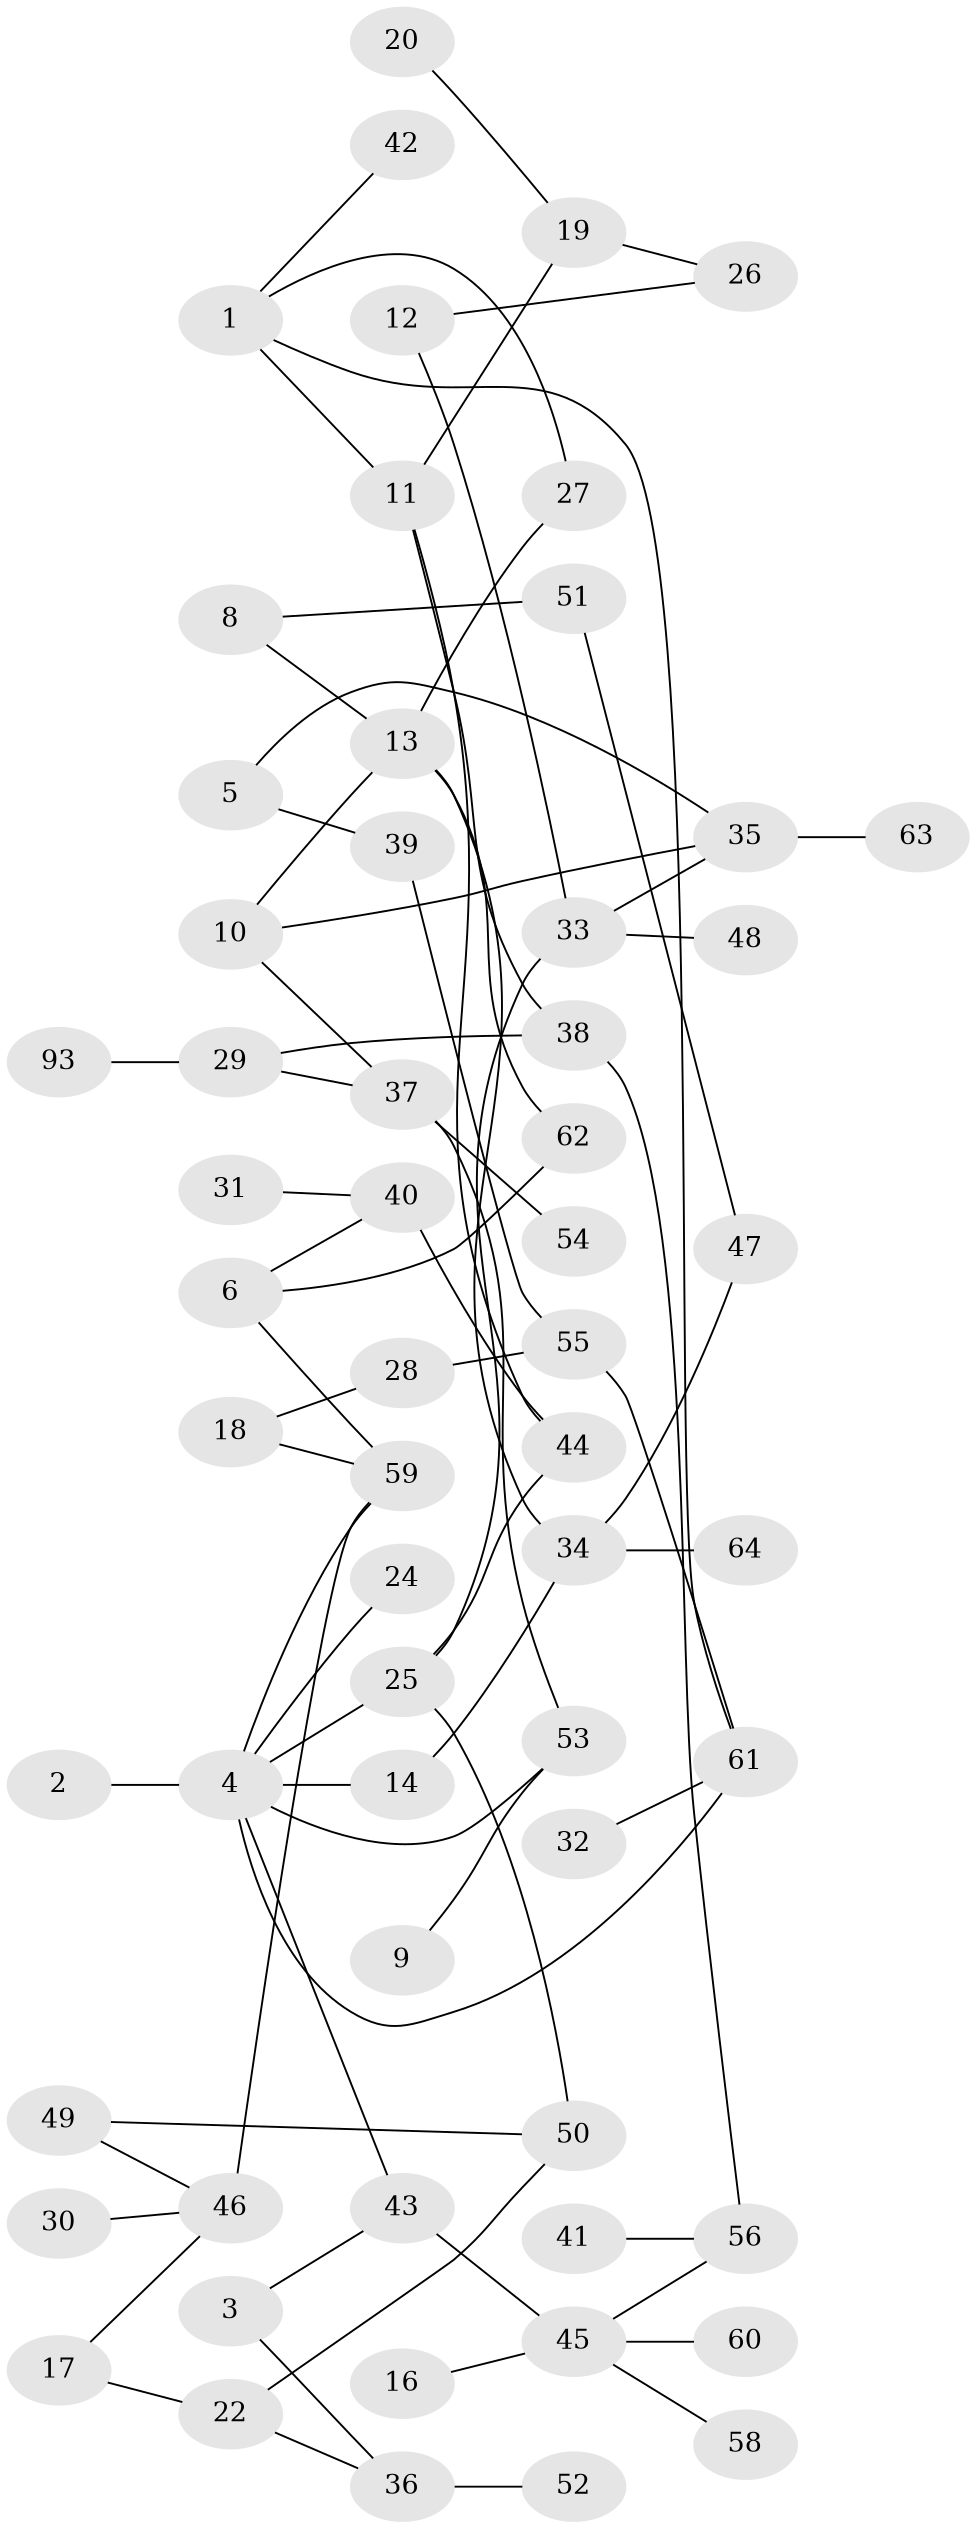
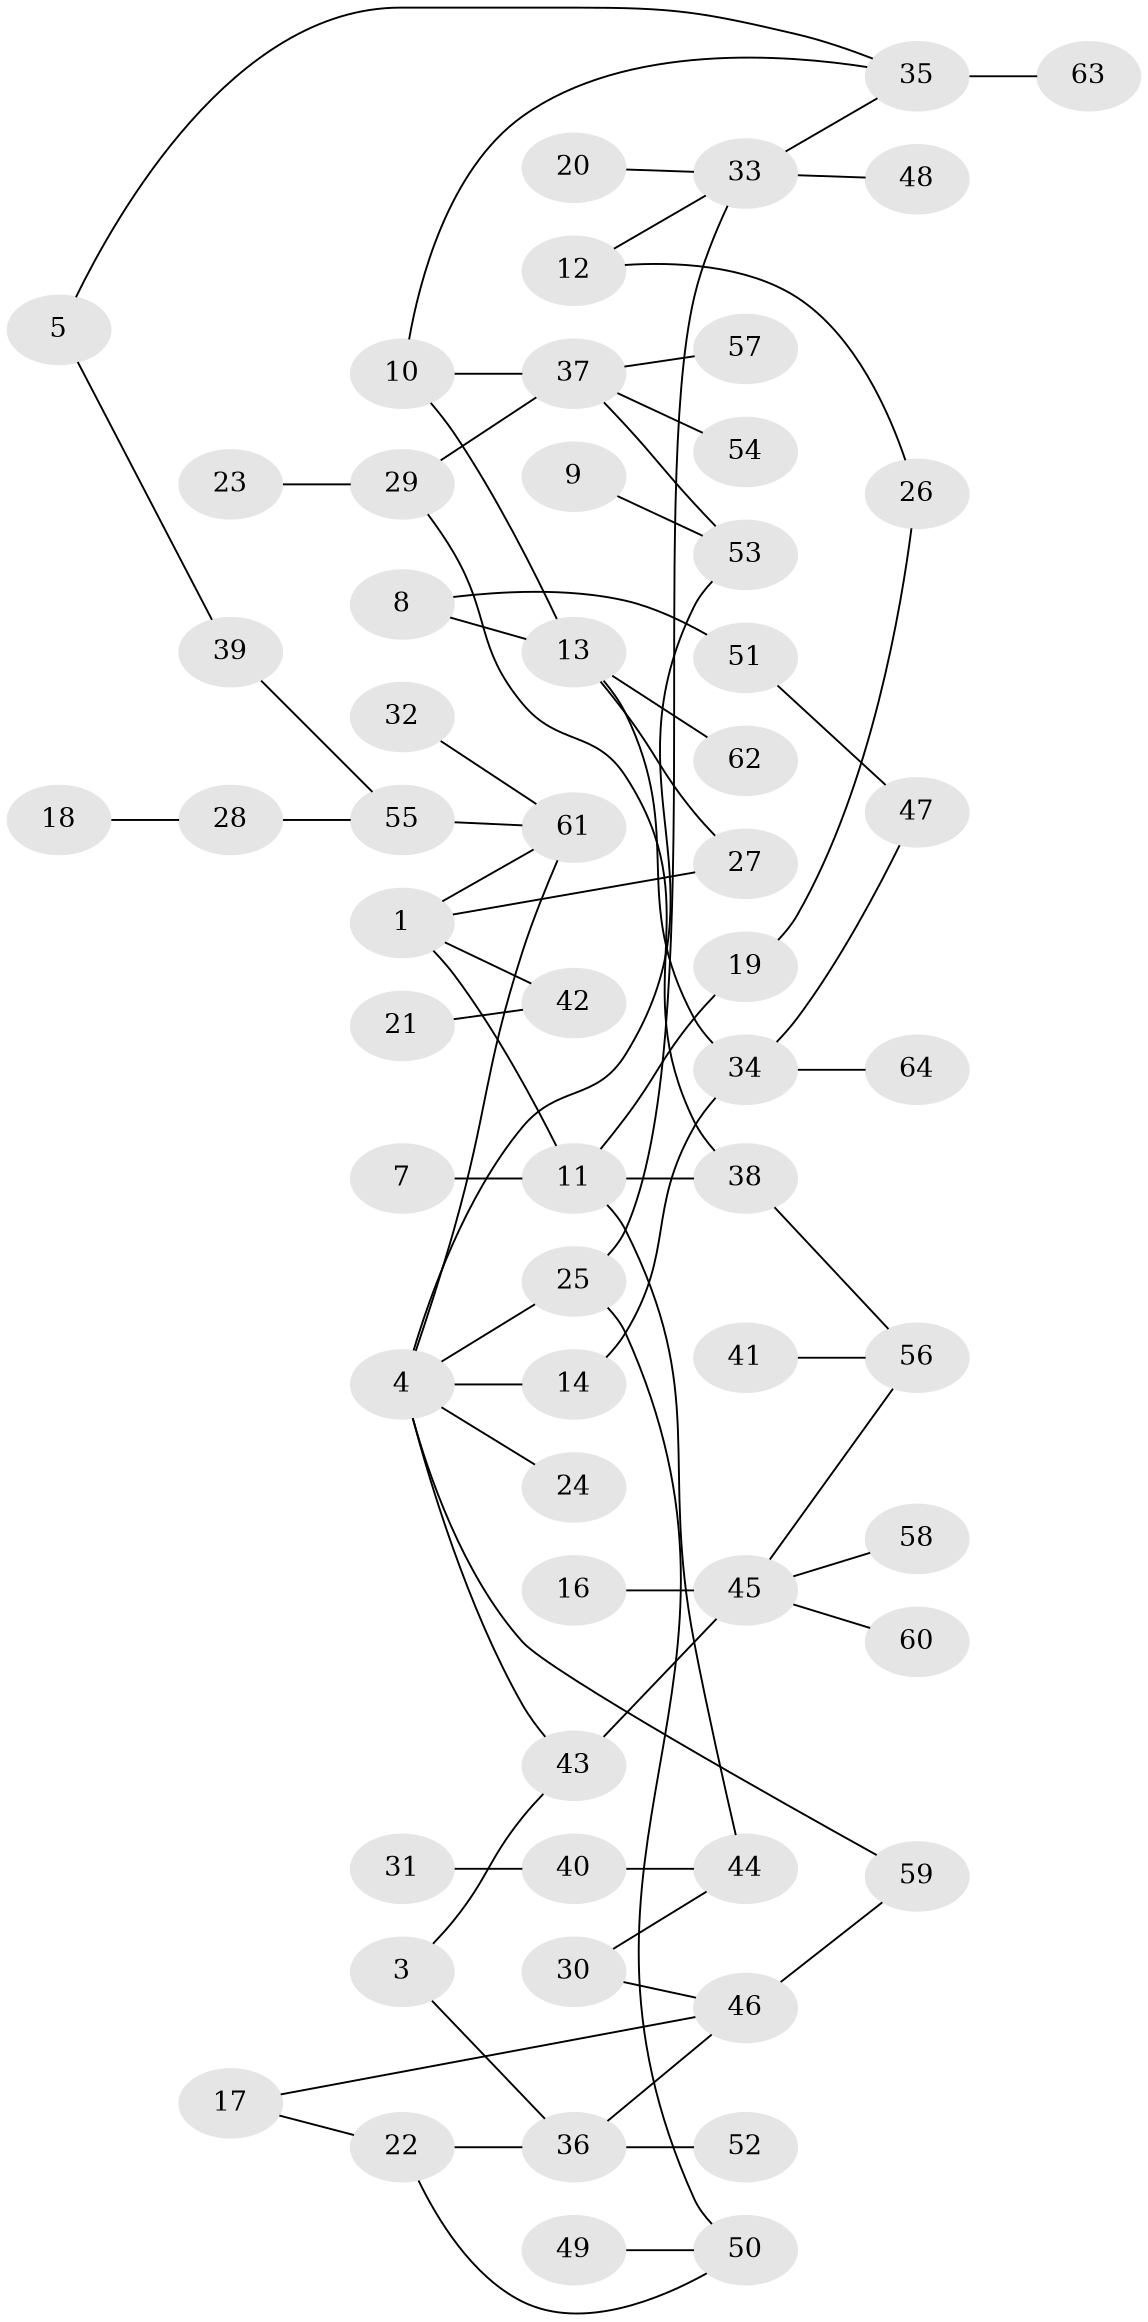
edge "20" -- "19": now "20" -- "33"
node "57": added
node "21": added
node "93": label "93" -> "23"
node "7": added
node "6": removed
edge "18" -- "59": removed
edge "44" -- "25": now "44" -- "30"
node "2": removed
edge "49" -- "46": now "36" -- "46"
